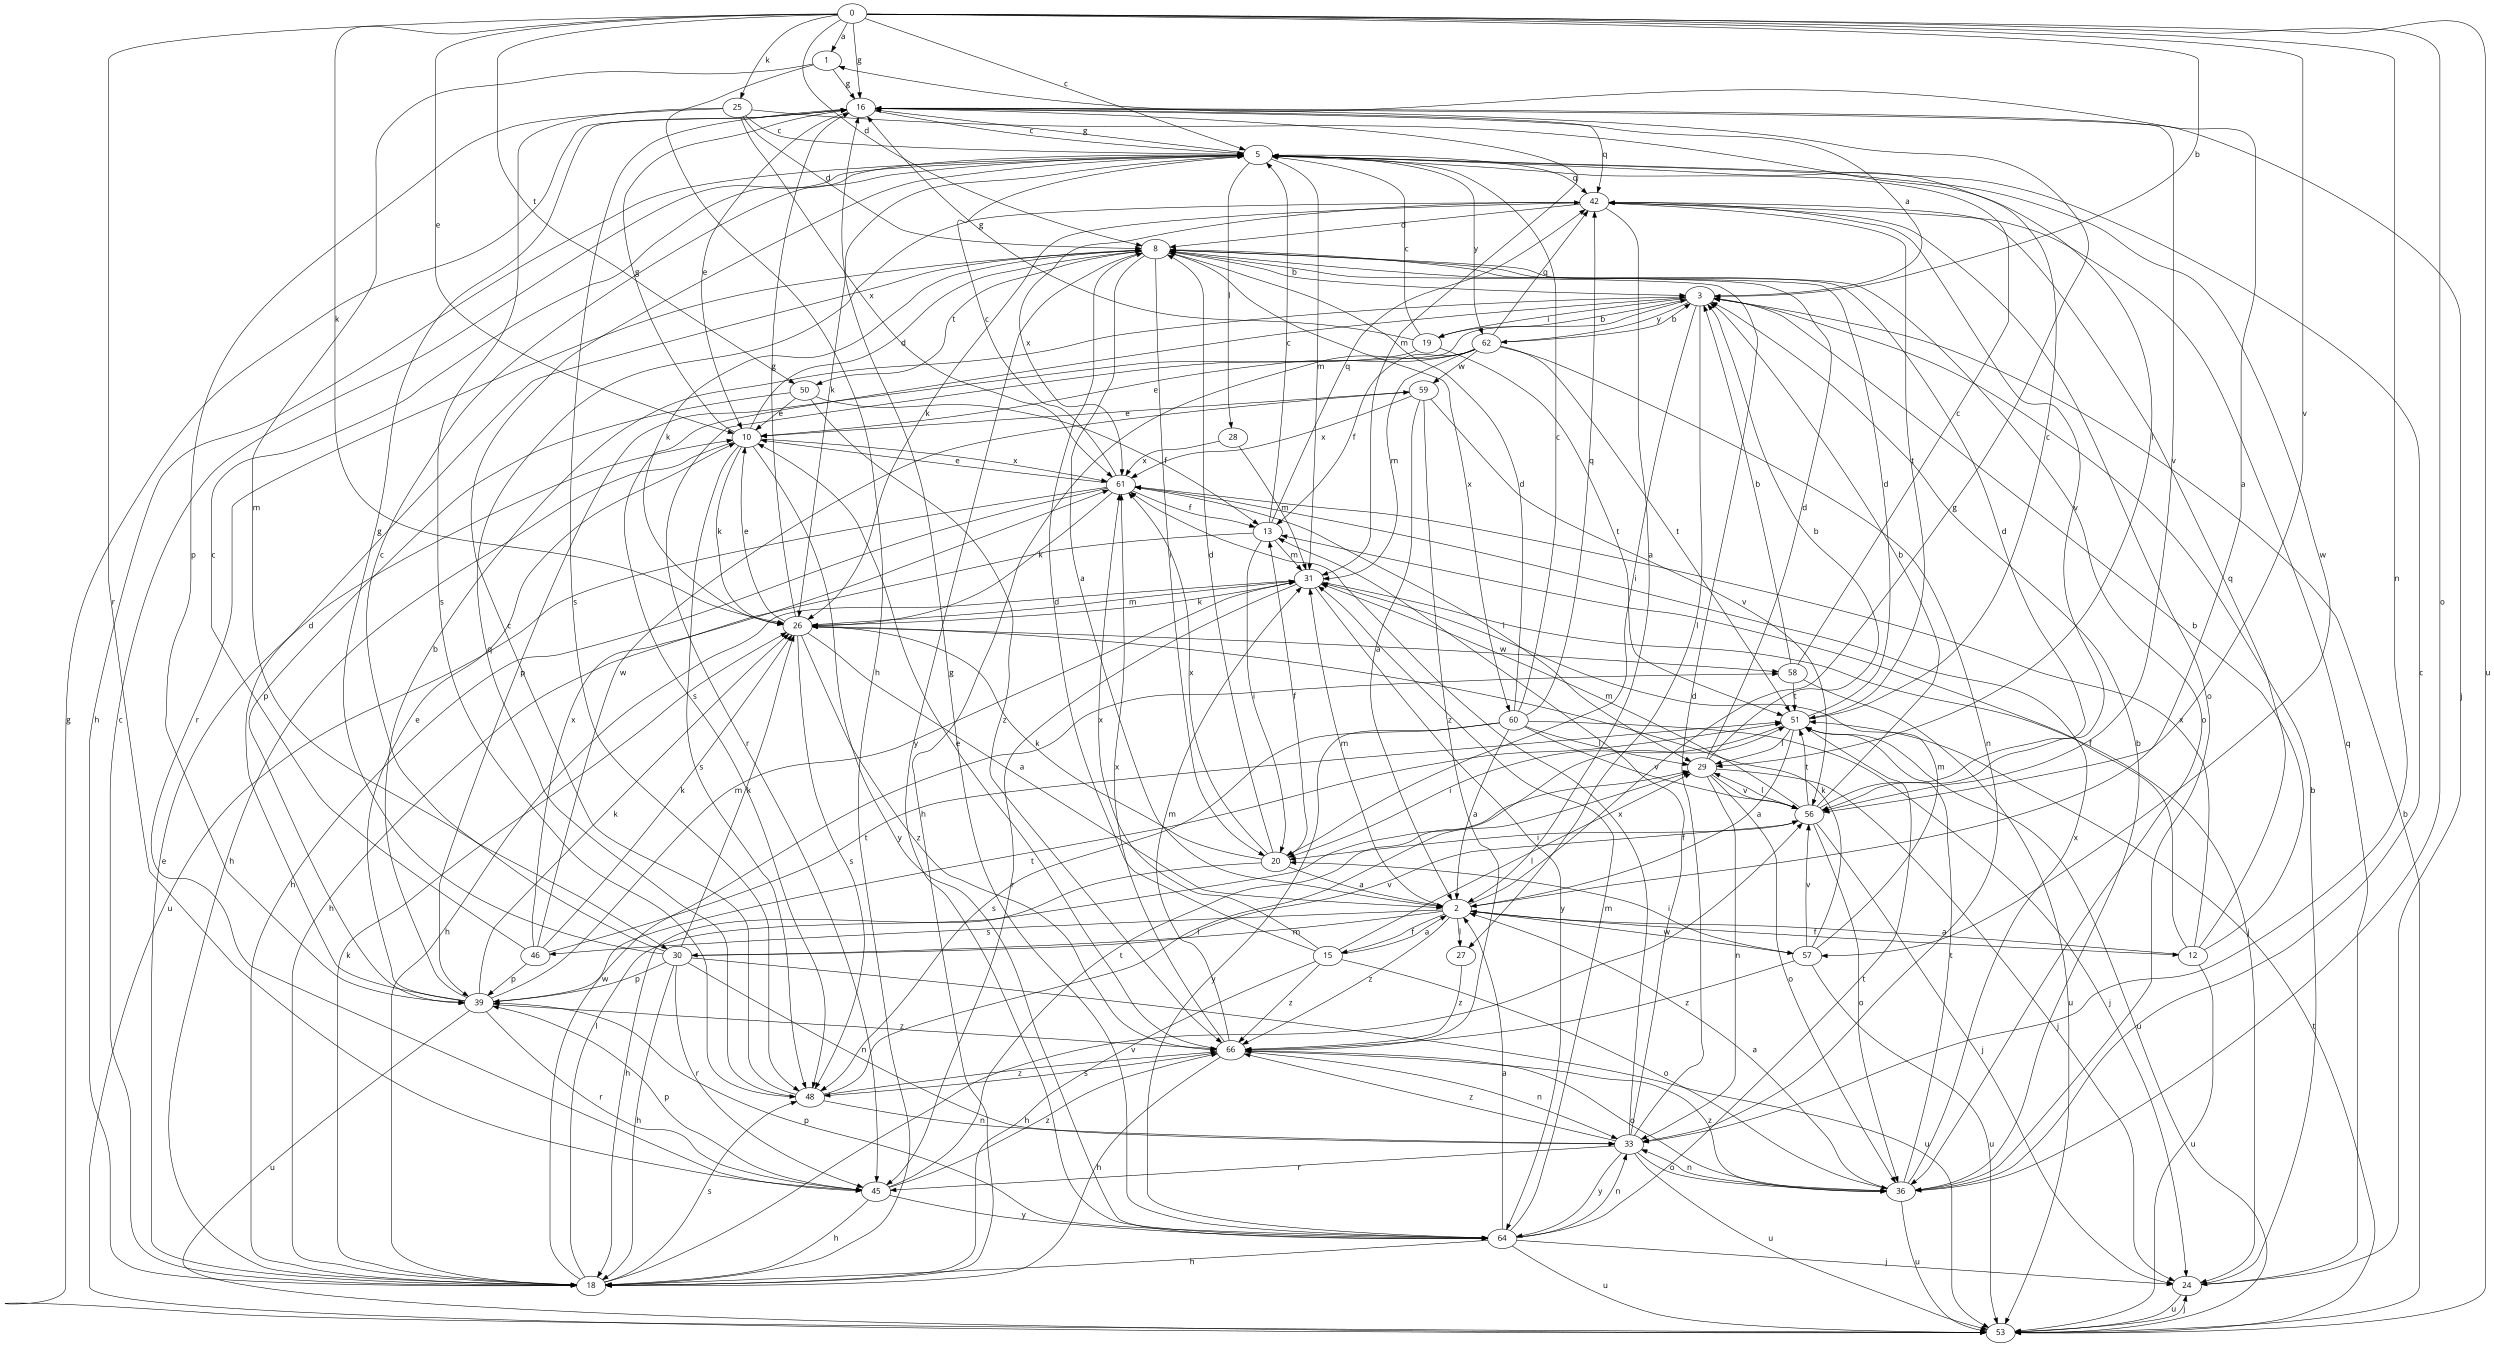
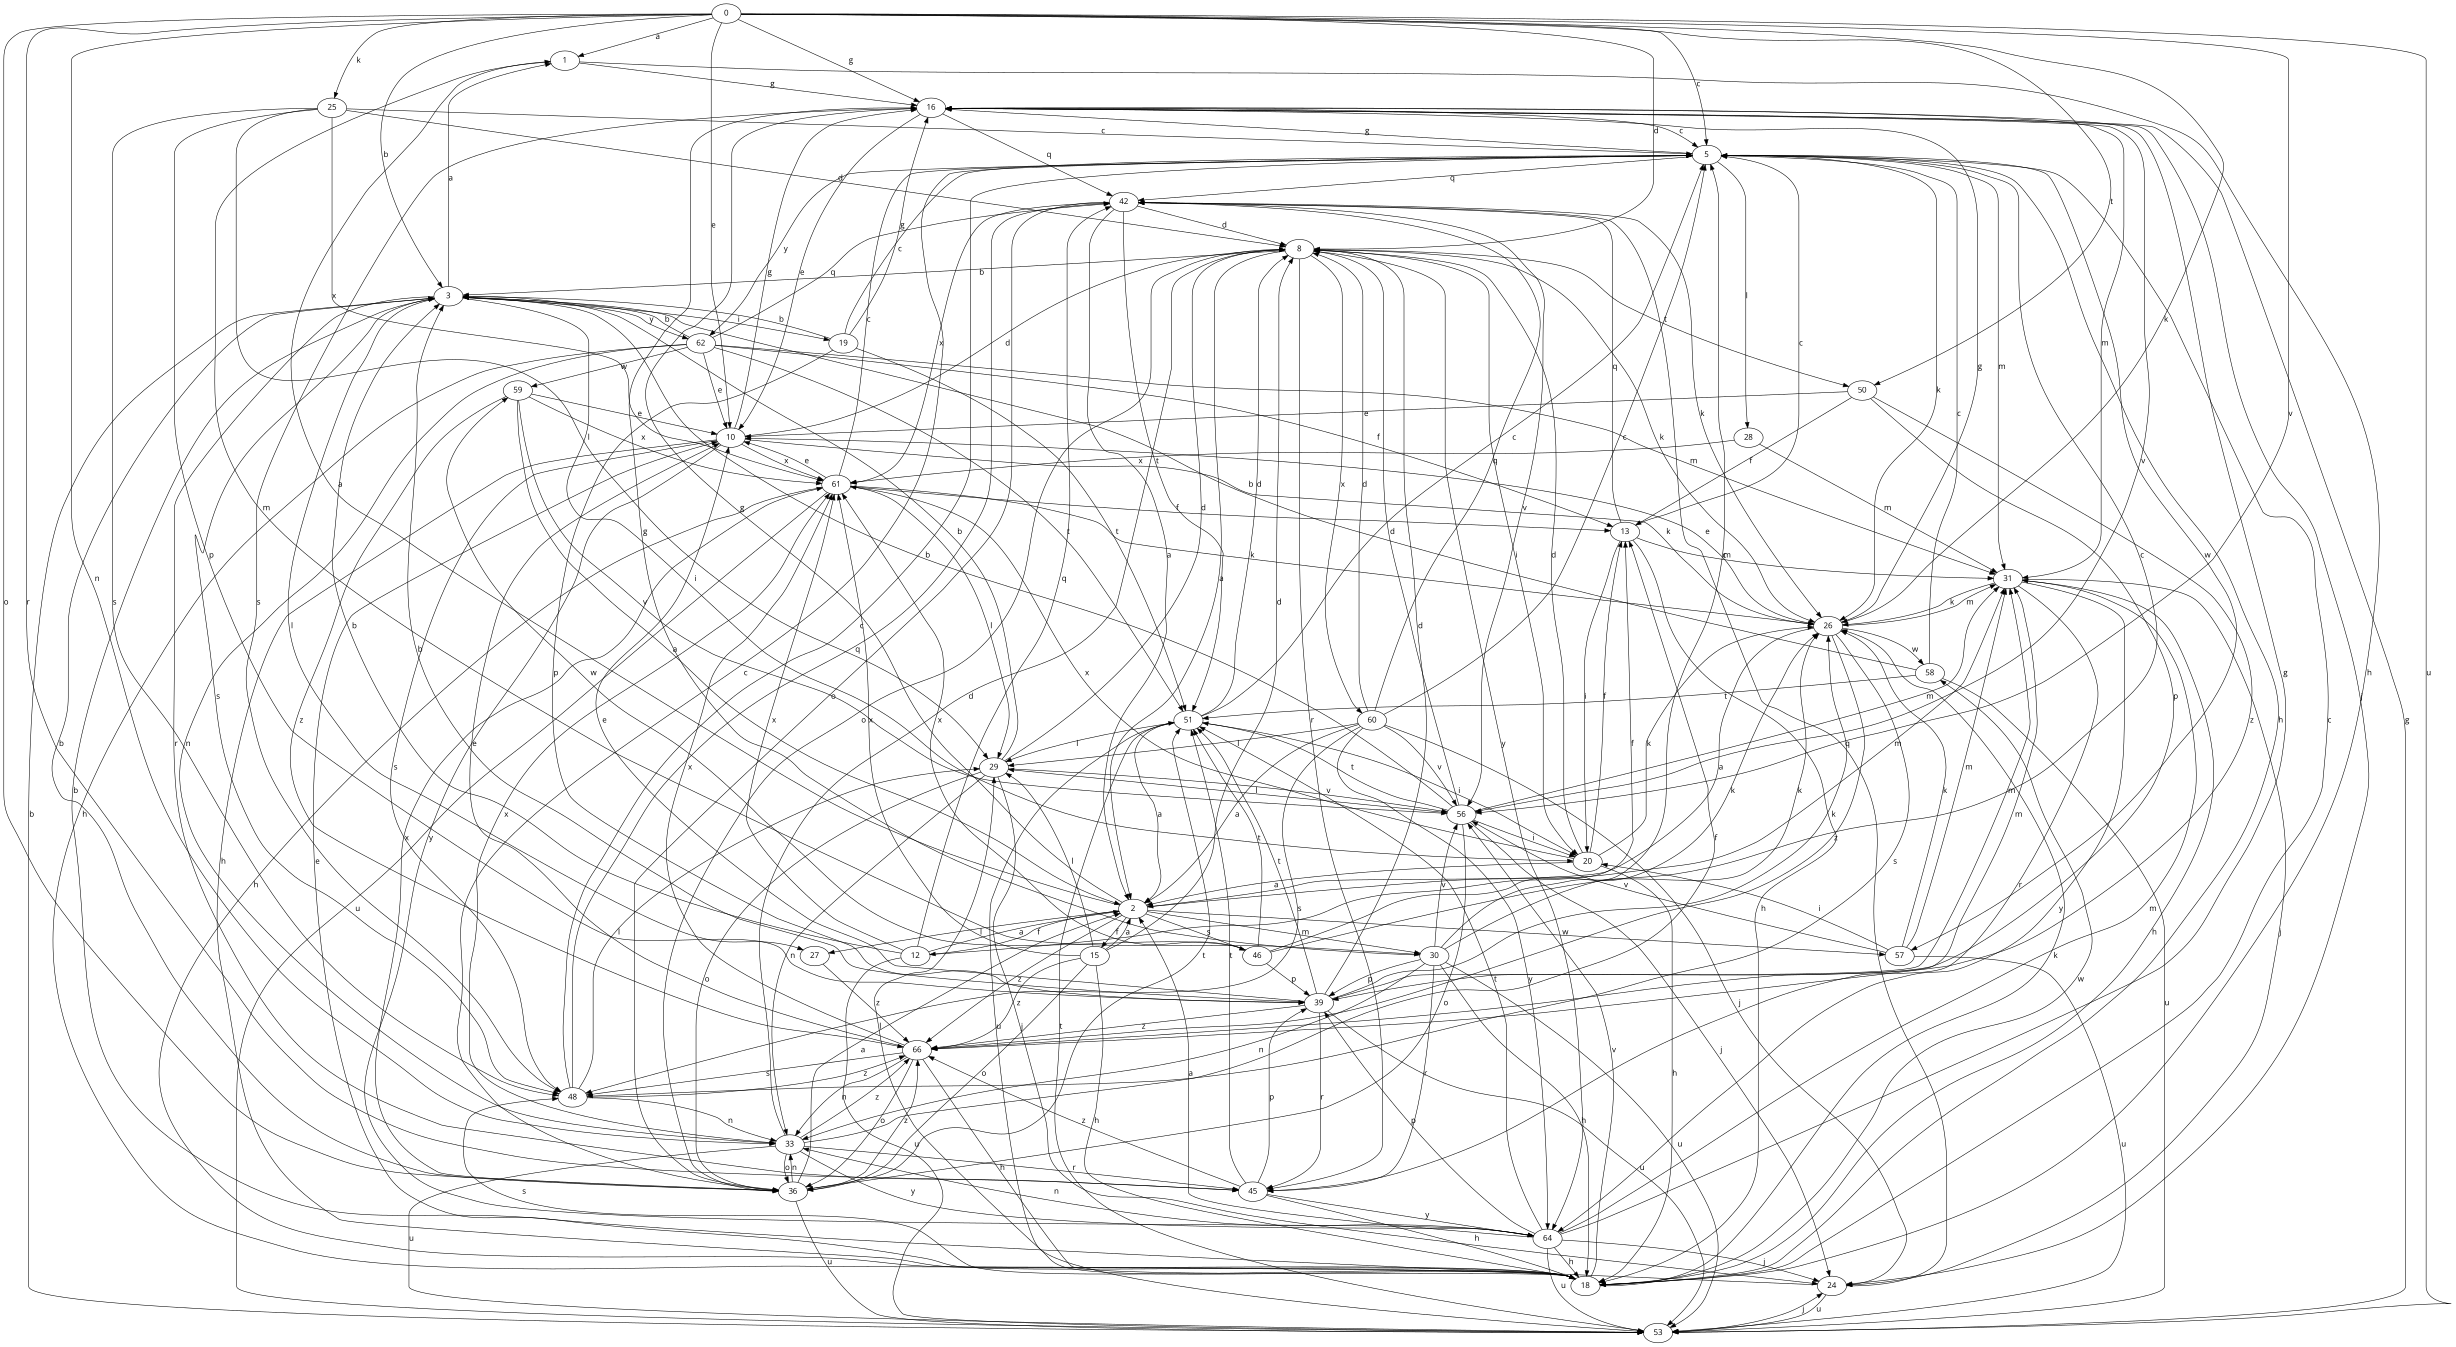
edge "3" -> "16": now "3" -> "1"
edge "57" -> "66": removed, label "z"
